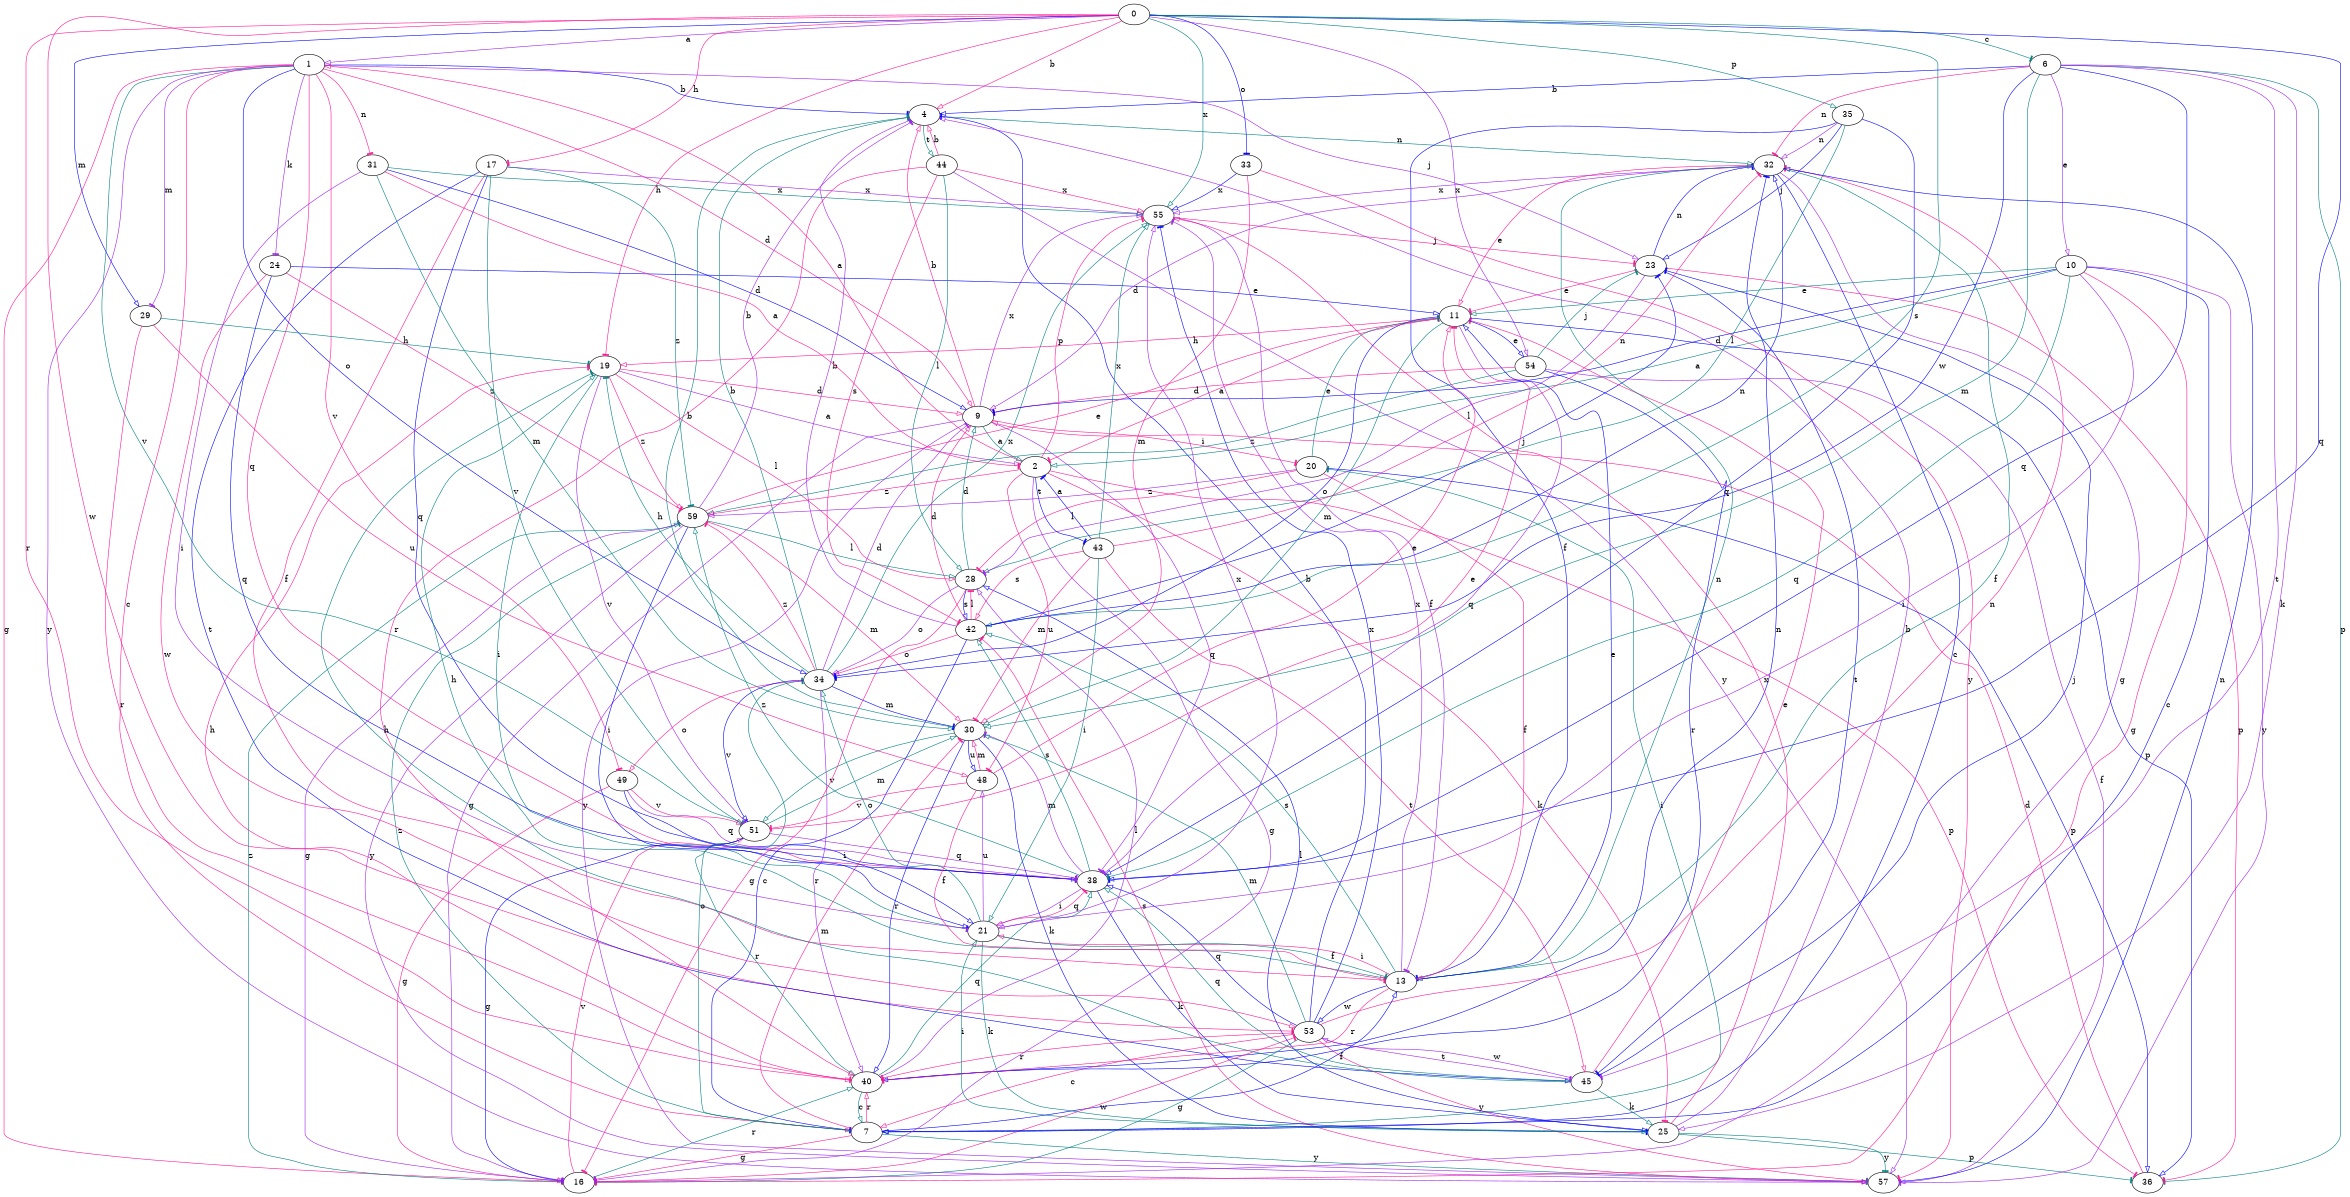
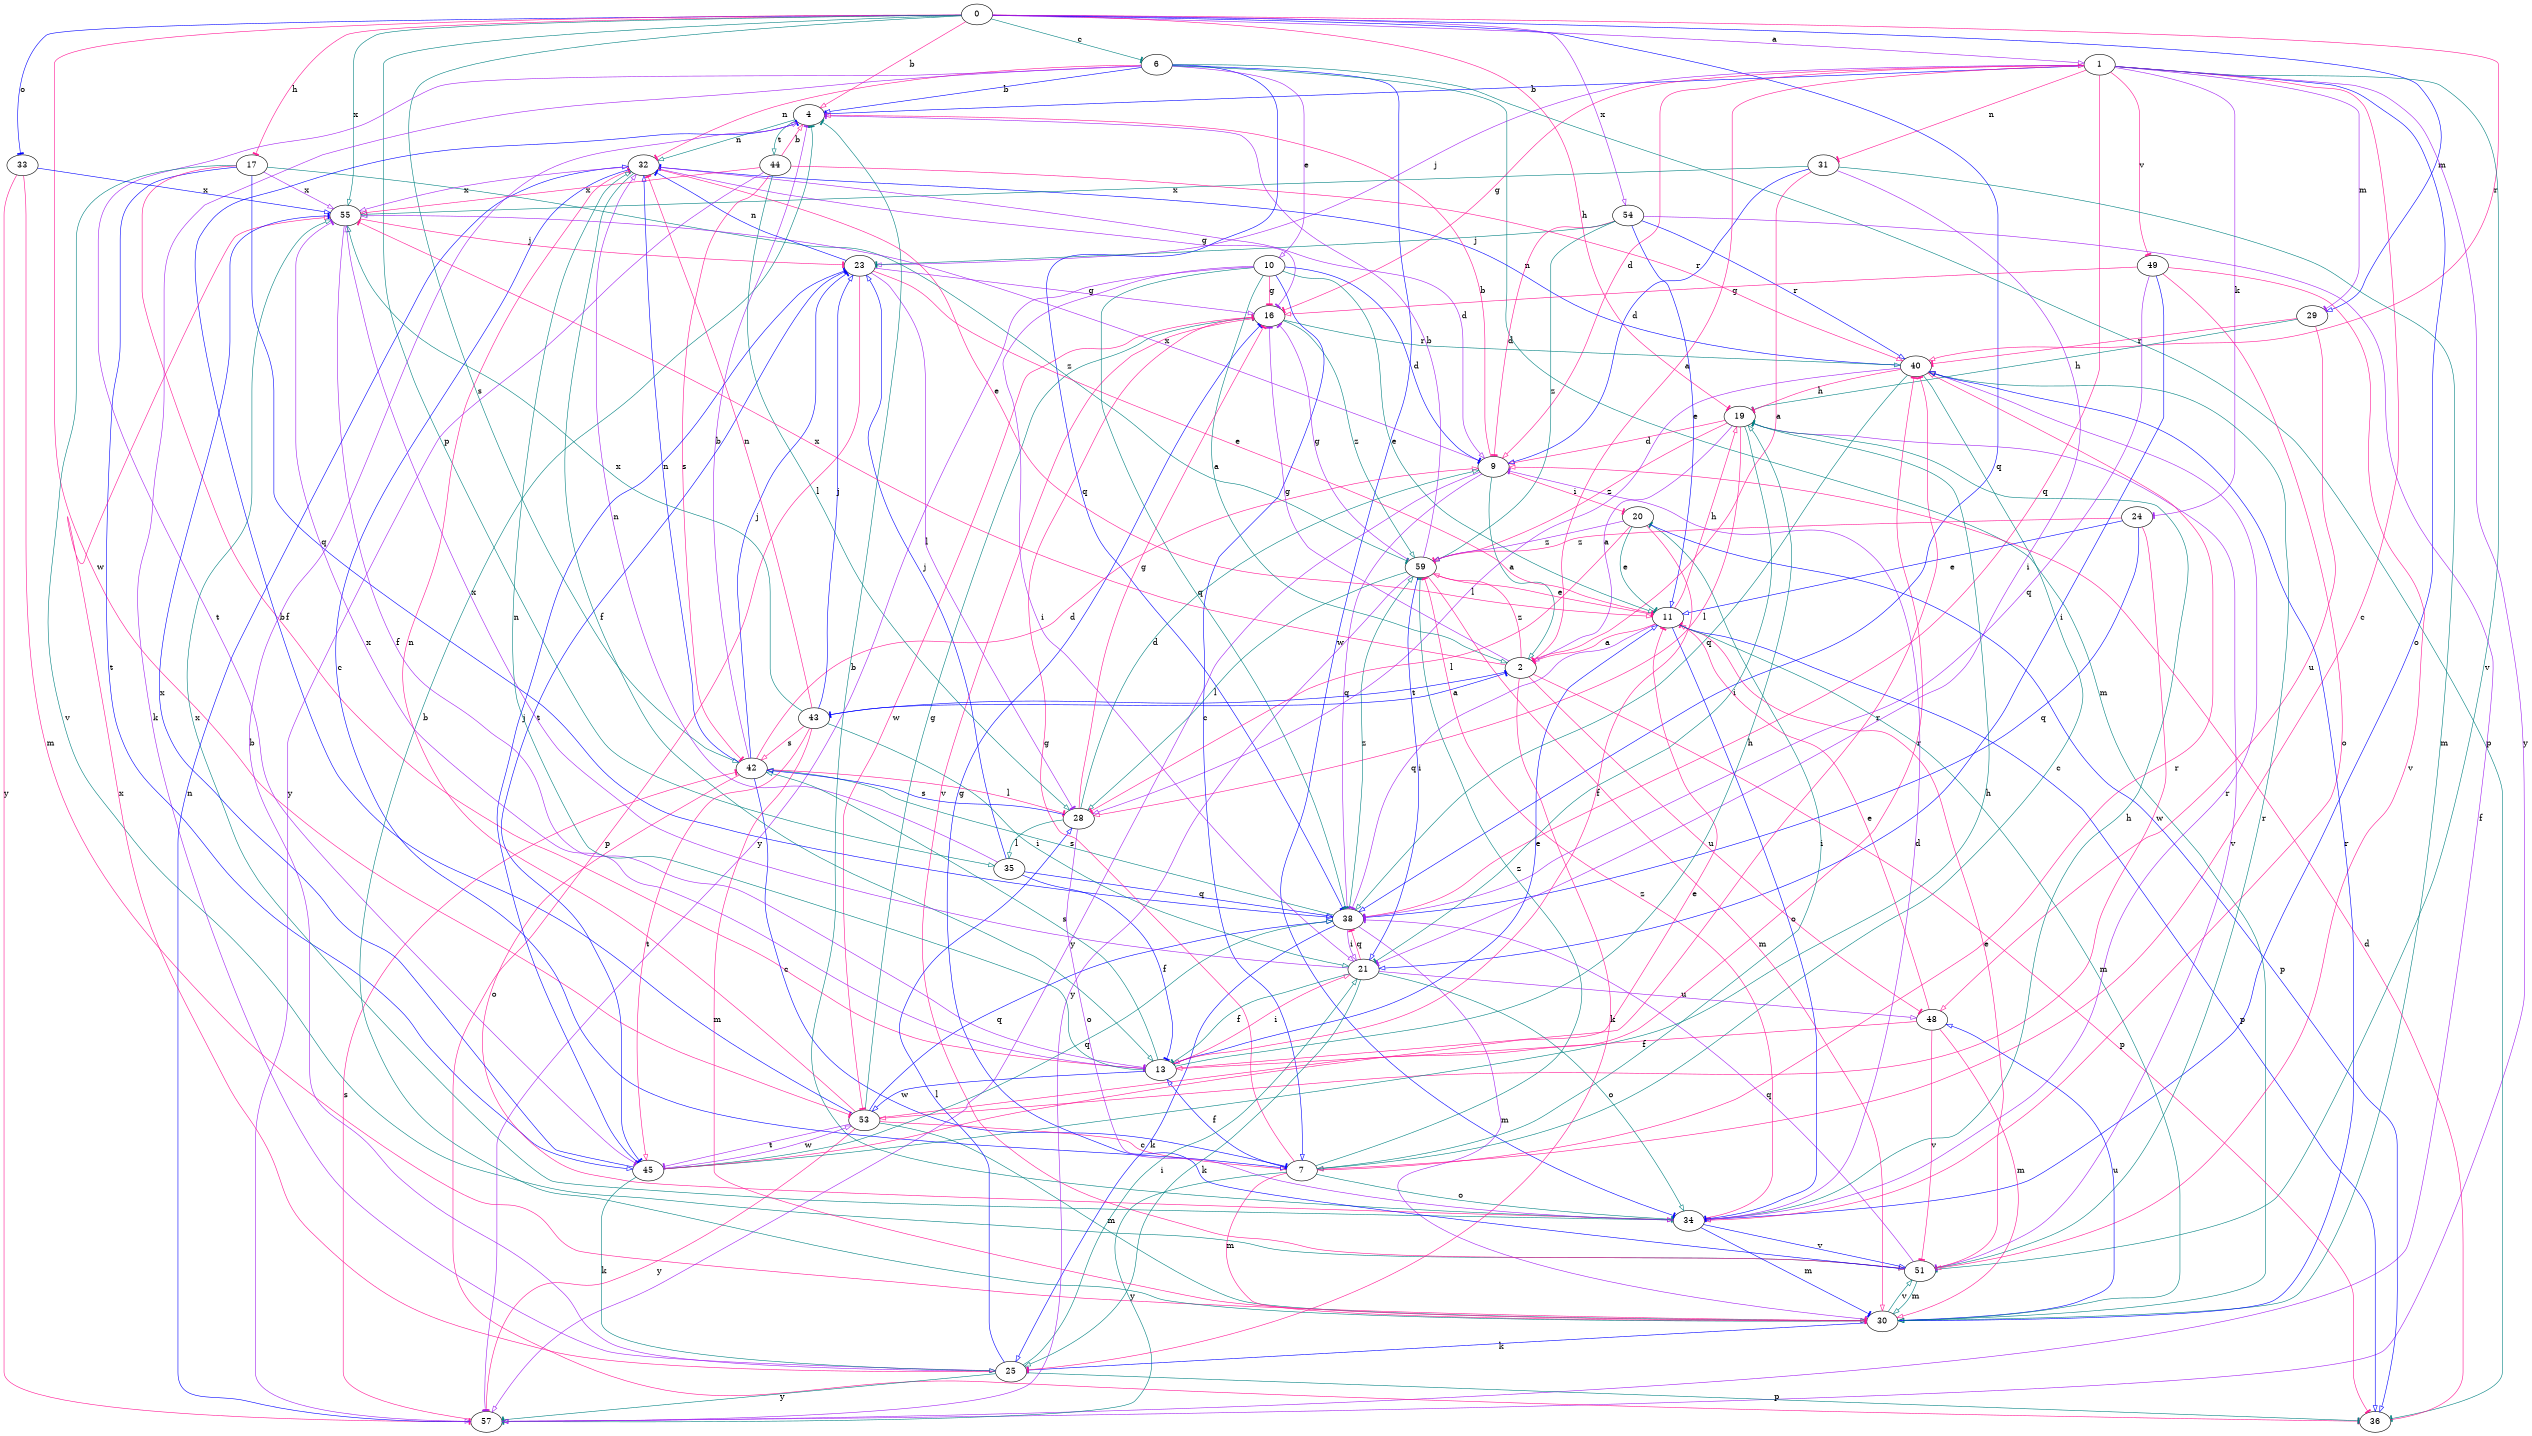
edge "11" -> "54": reversed
edge "2" -> "55": label "p" -> "x"
edge "35" -> "28": reversed
edge "43" -> "23": added, label "j"
edge "53" -> "55": now "45" -> "55"
edge "34" -> "49": reversed
edge "9" -> "16": now "23" -> "16"
